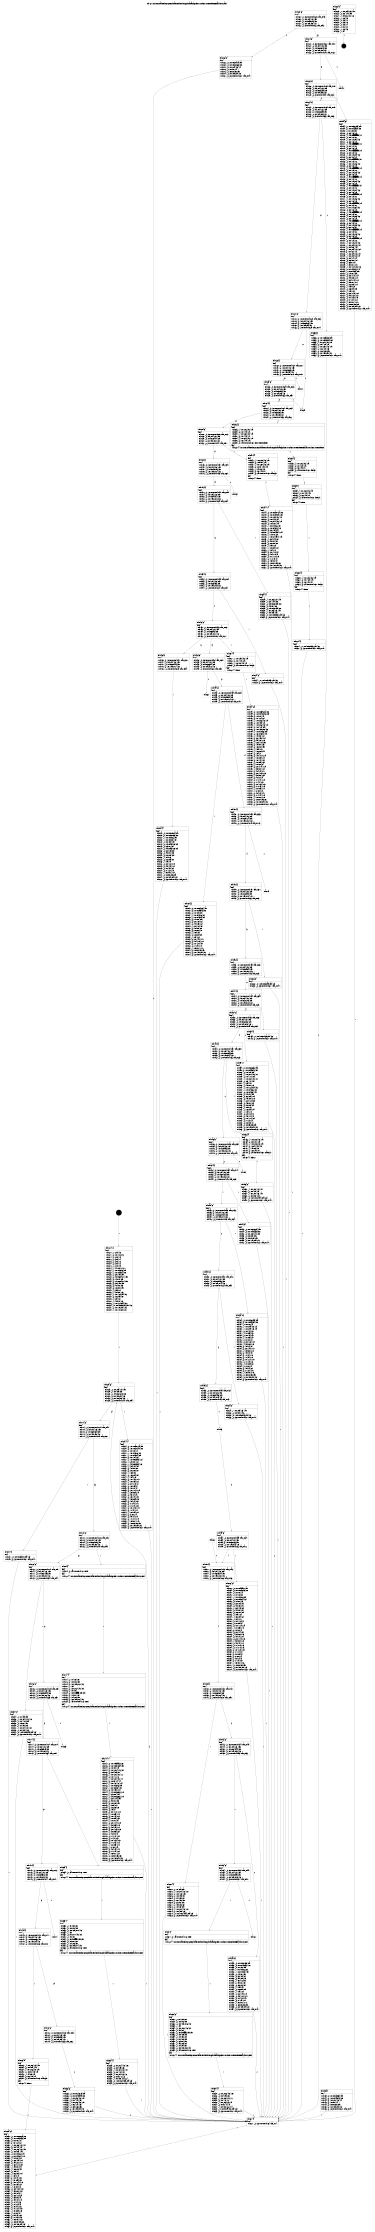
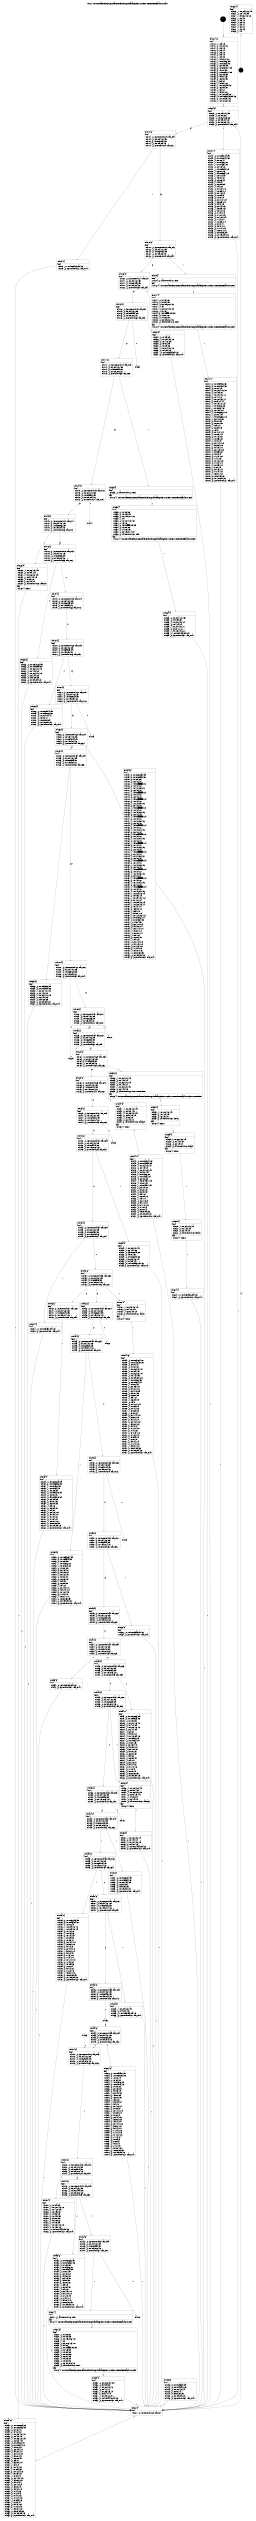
node "0x4017e4 [28]": added
